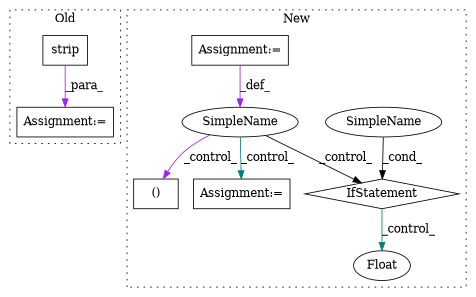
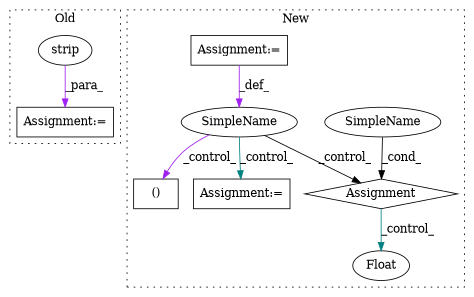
node "strip": shape box -> ellipse
node "IfStatement": label "IfStatement" -> "Assignment"
